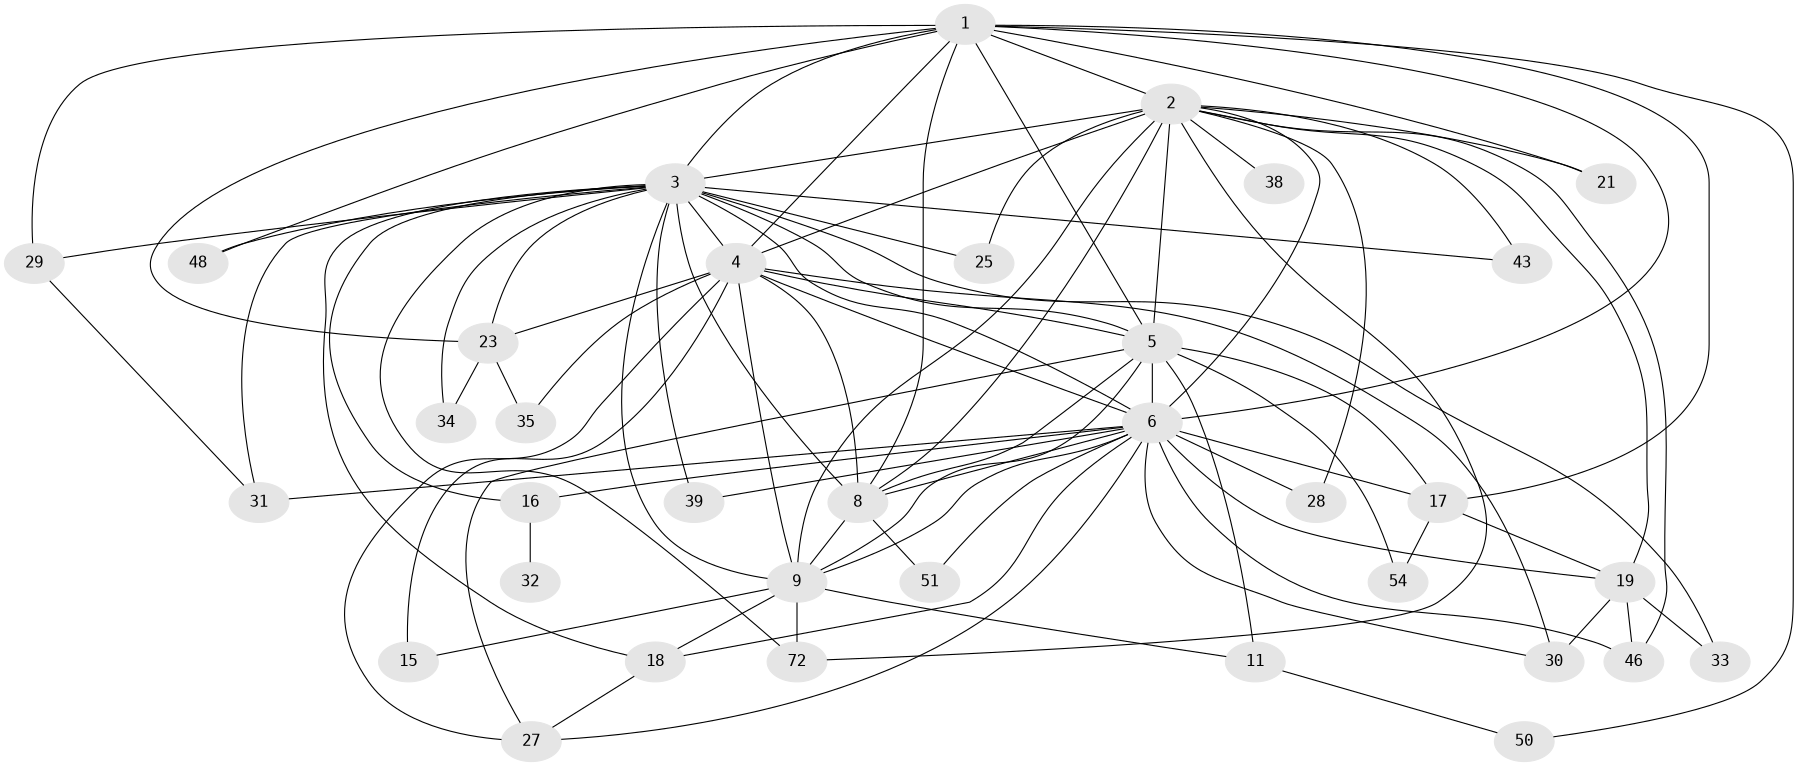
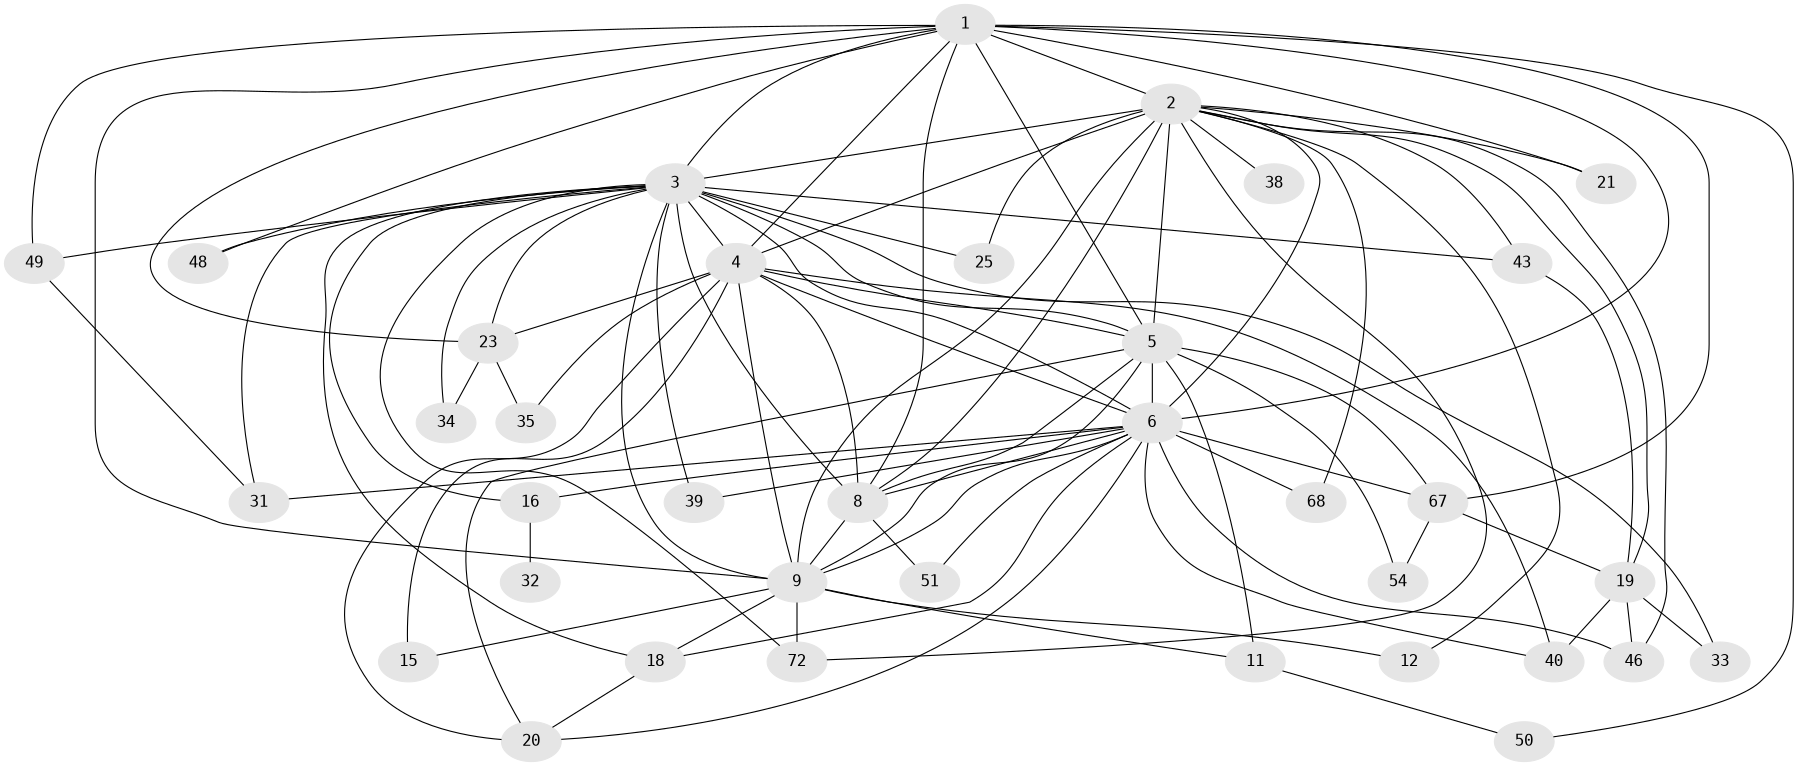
edge "1" -- "9": added
node "29": label "29" -> "49"
node "28": label "28" -> "68"
node "17": label "17" -> "67"
edge "6" -- "19": now "43" -- "19"
node "12": added
node "30": label "30" -> "40"
node "27": label "27" -> "20"
